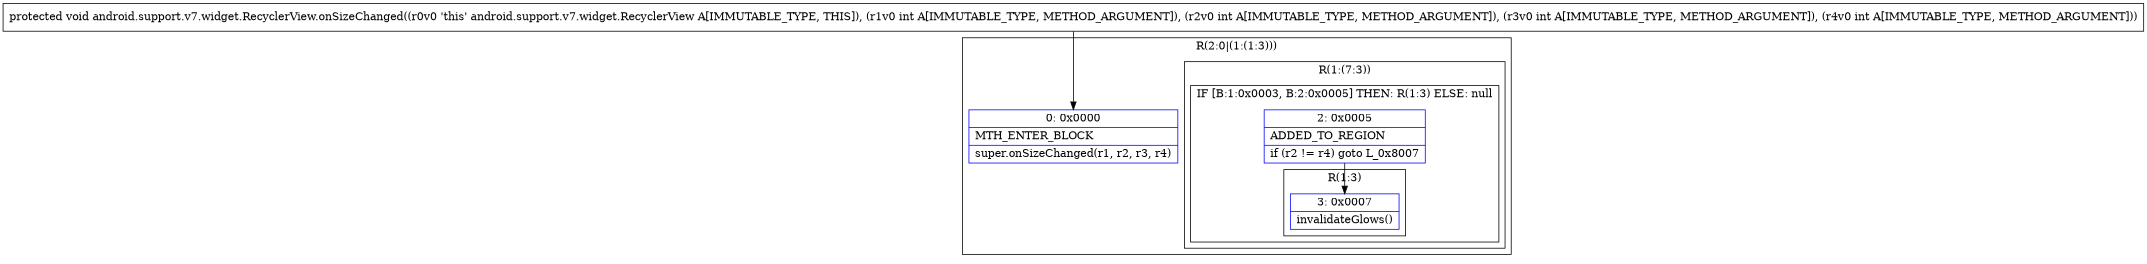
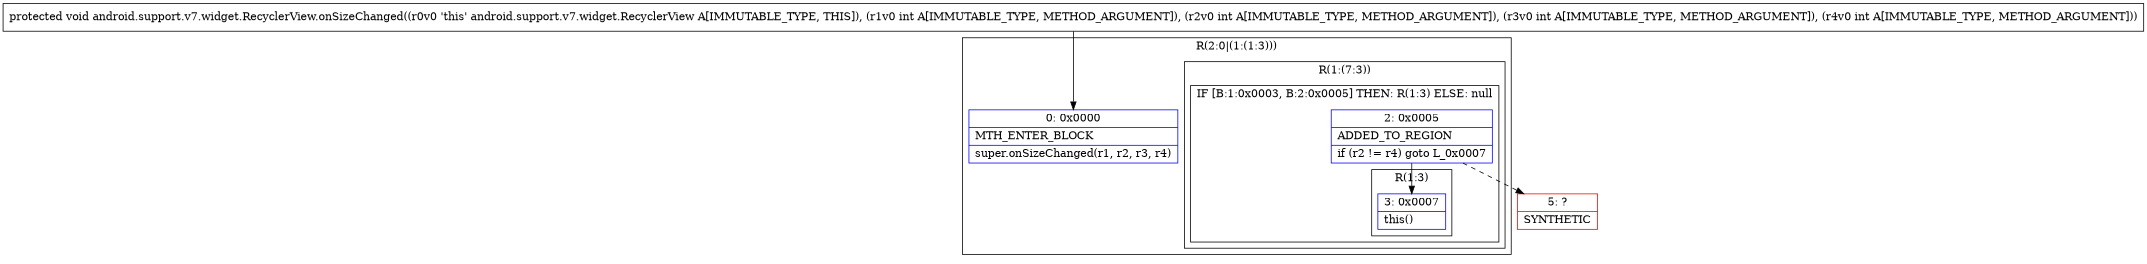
node "2: 0x0005": text "if (r2 != r4) goto L_0x8007" -> "if (r2 != r4) goto L_0x0007"
node "5: ?": added
node "3: 0x0007": text "invalidateGlows()" -> "this()"
